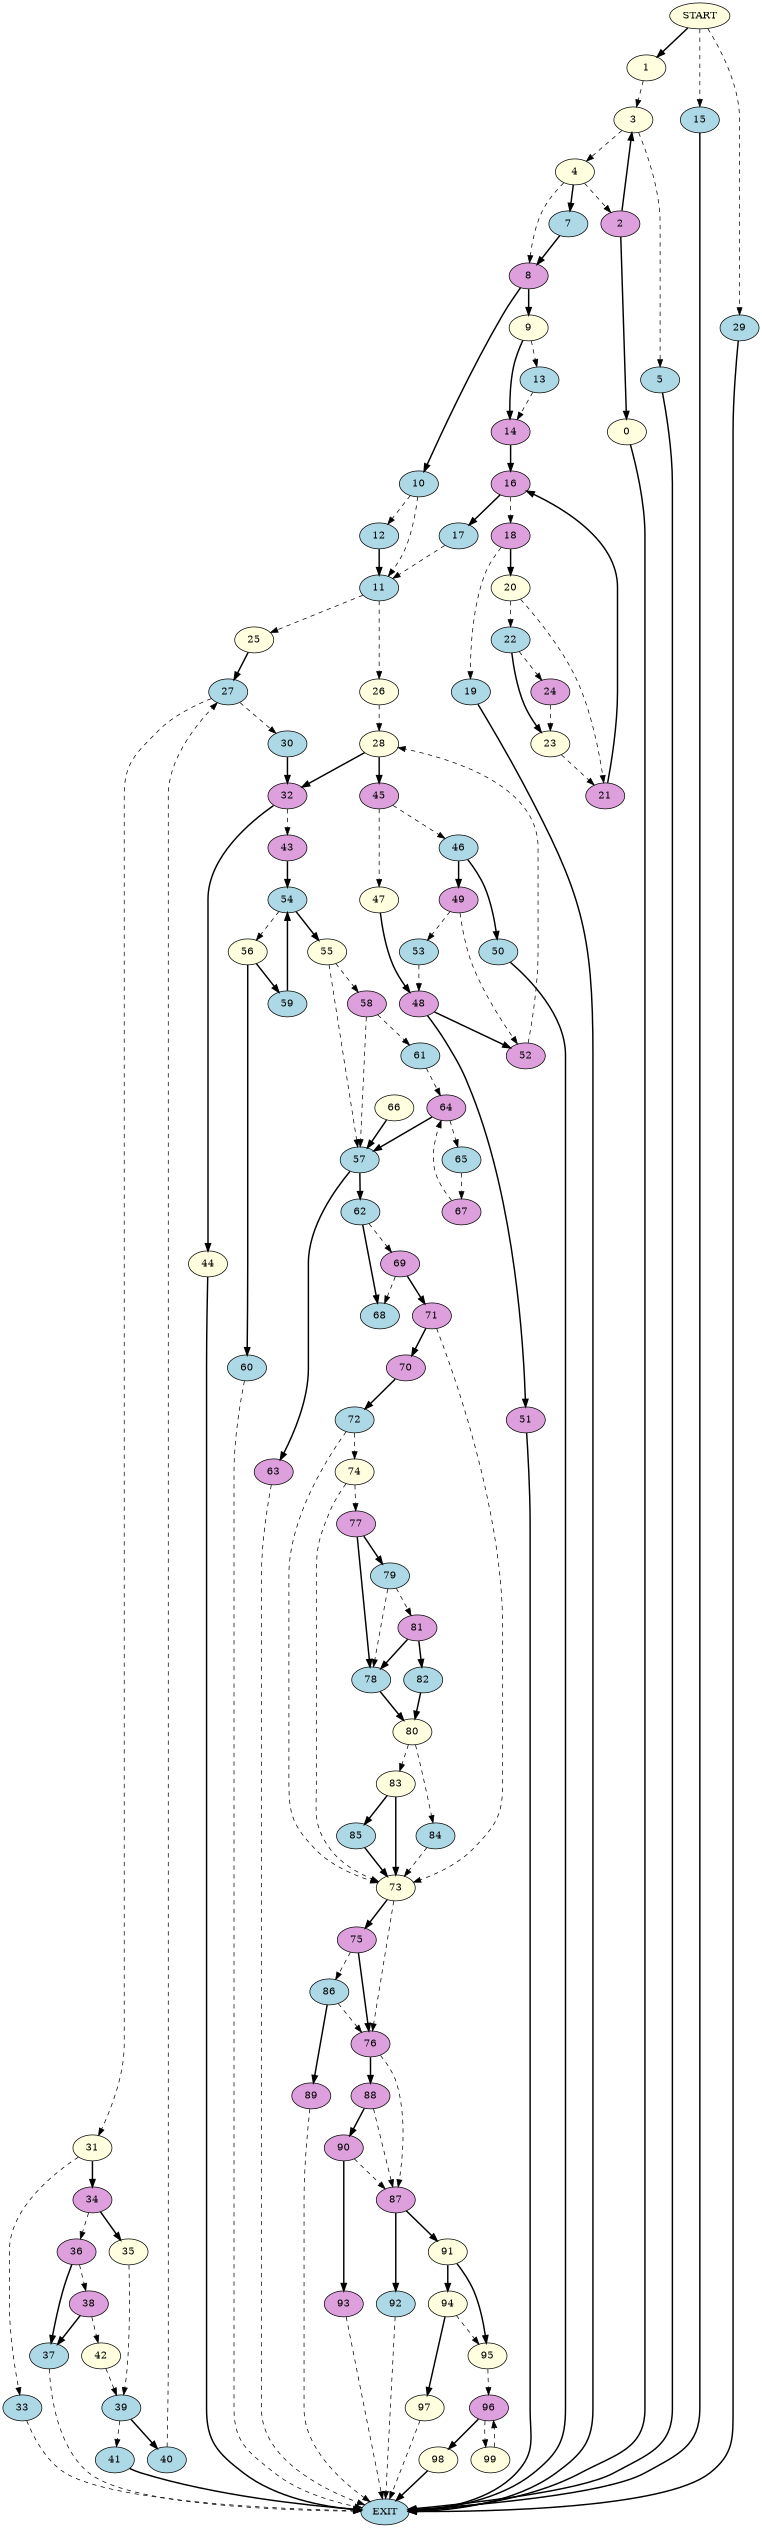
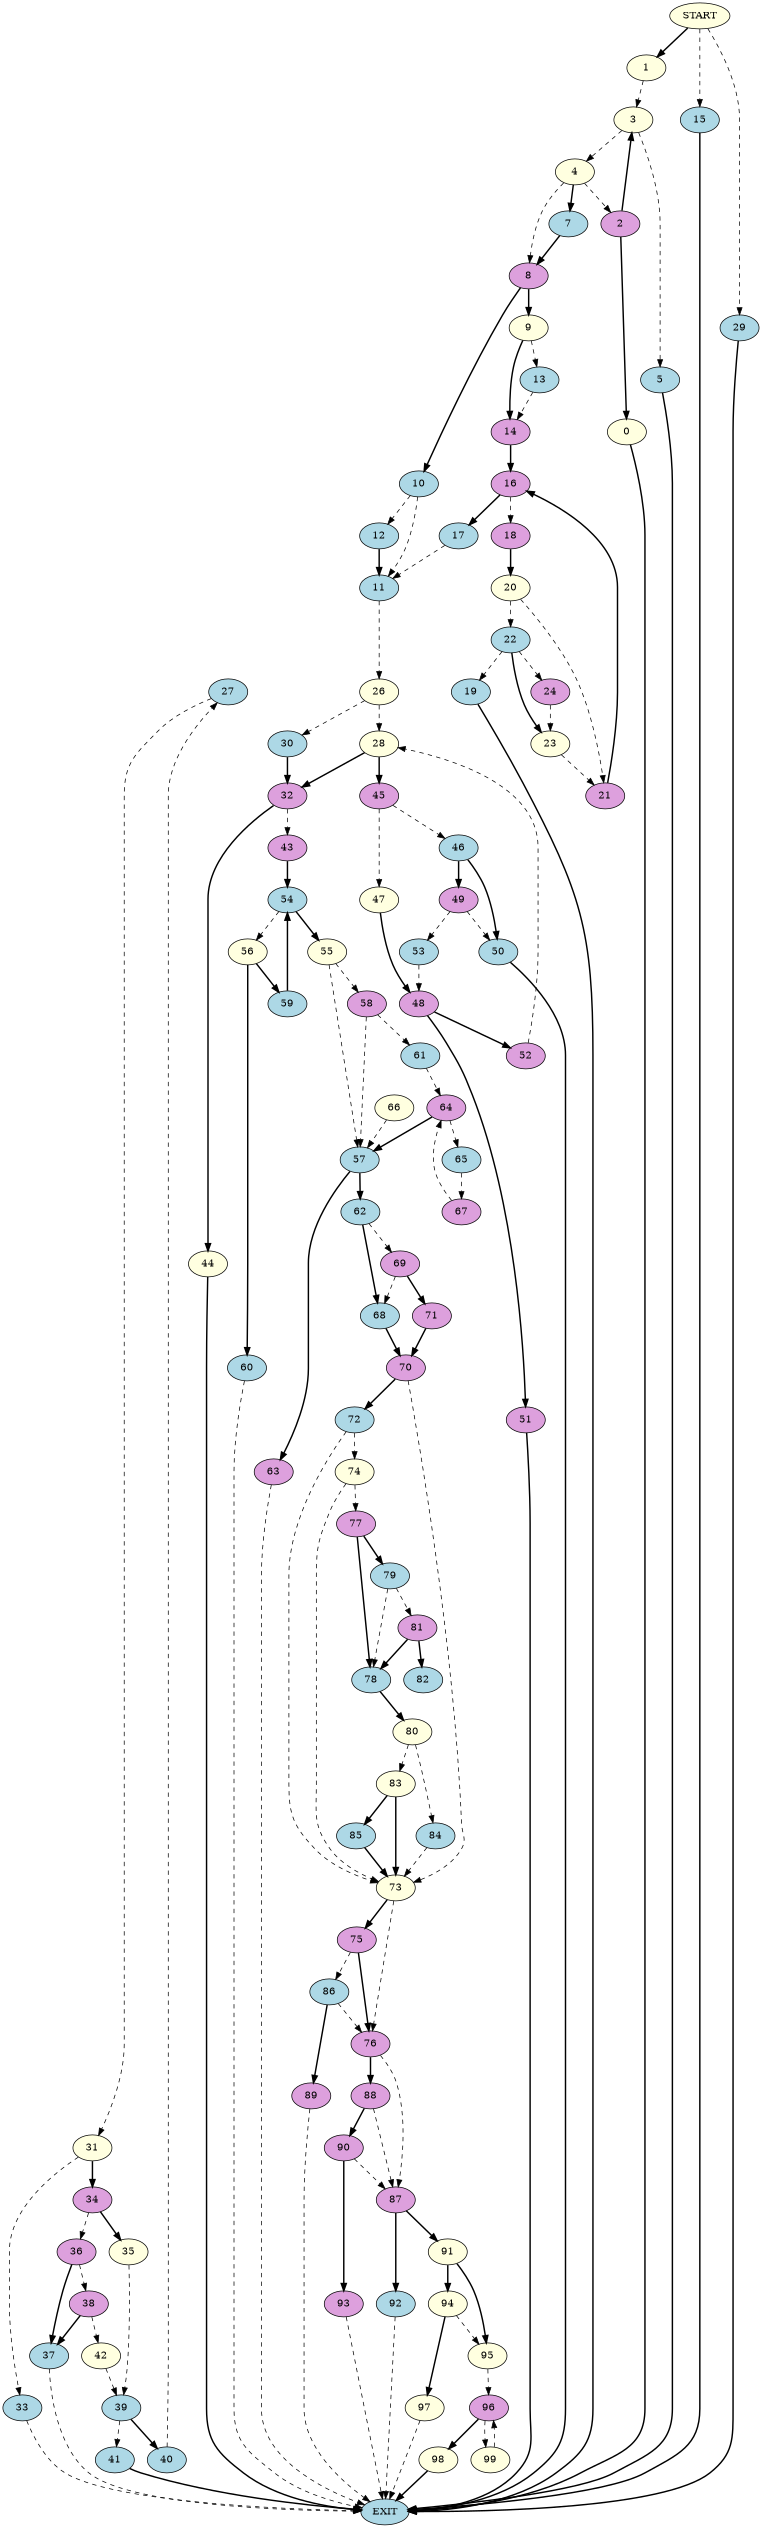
edge "18" -> "19": now "22" -> "19"
node "25": removed
edge "27" -> "30": now "26" -> "30"
edge "49" -> "52": now "49" -> "50"
edge "66" -> "57": style bold -> dashed
edge "68" -> "70": added
edge "71" -> "73": now "70" -> "73"
edge "82" -> "80": removed
